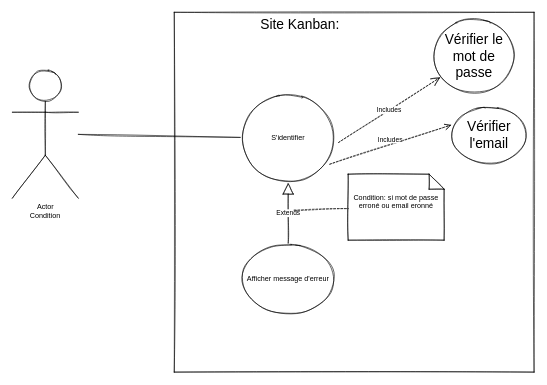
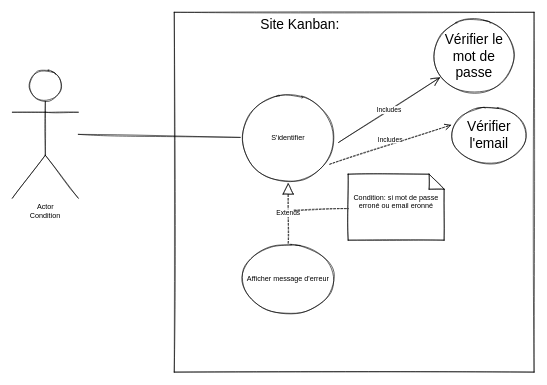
edge "S'identifier" -> "Vérifier le mot de passe": style dashed -> solid
edge "Afficher message d'erreur" -> "S'identifier": style solid -> dashed
